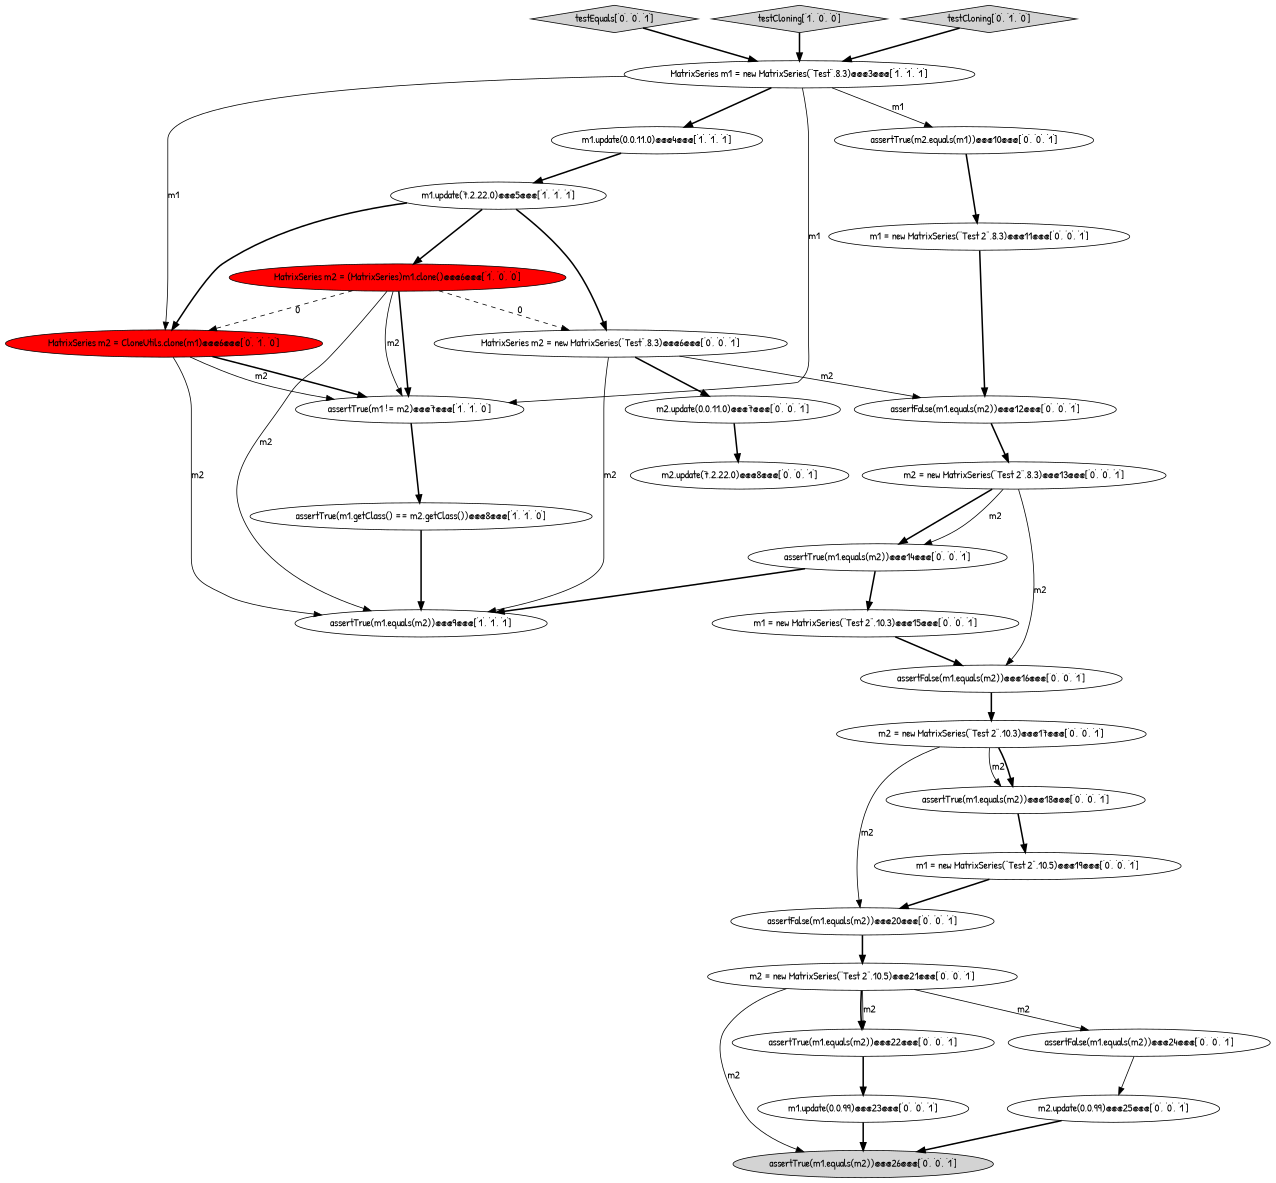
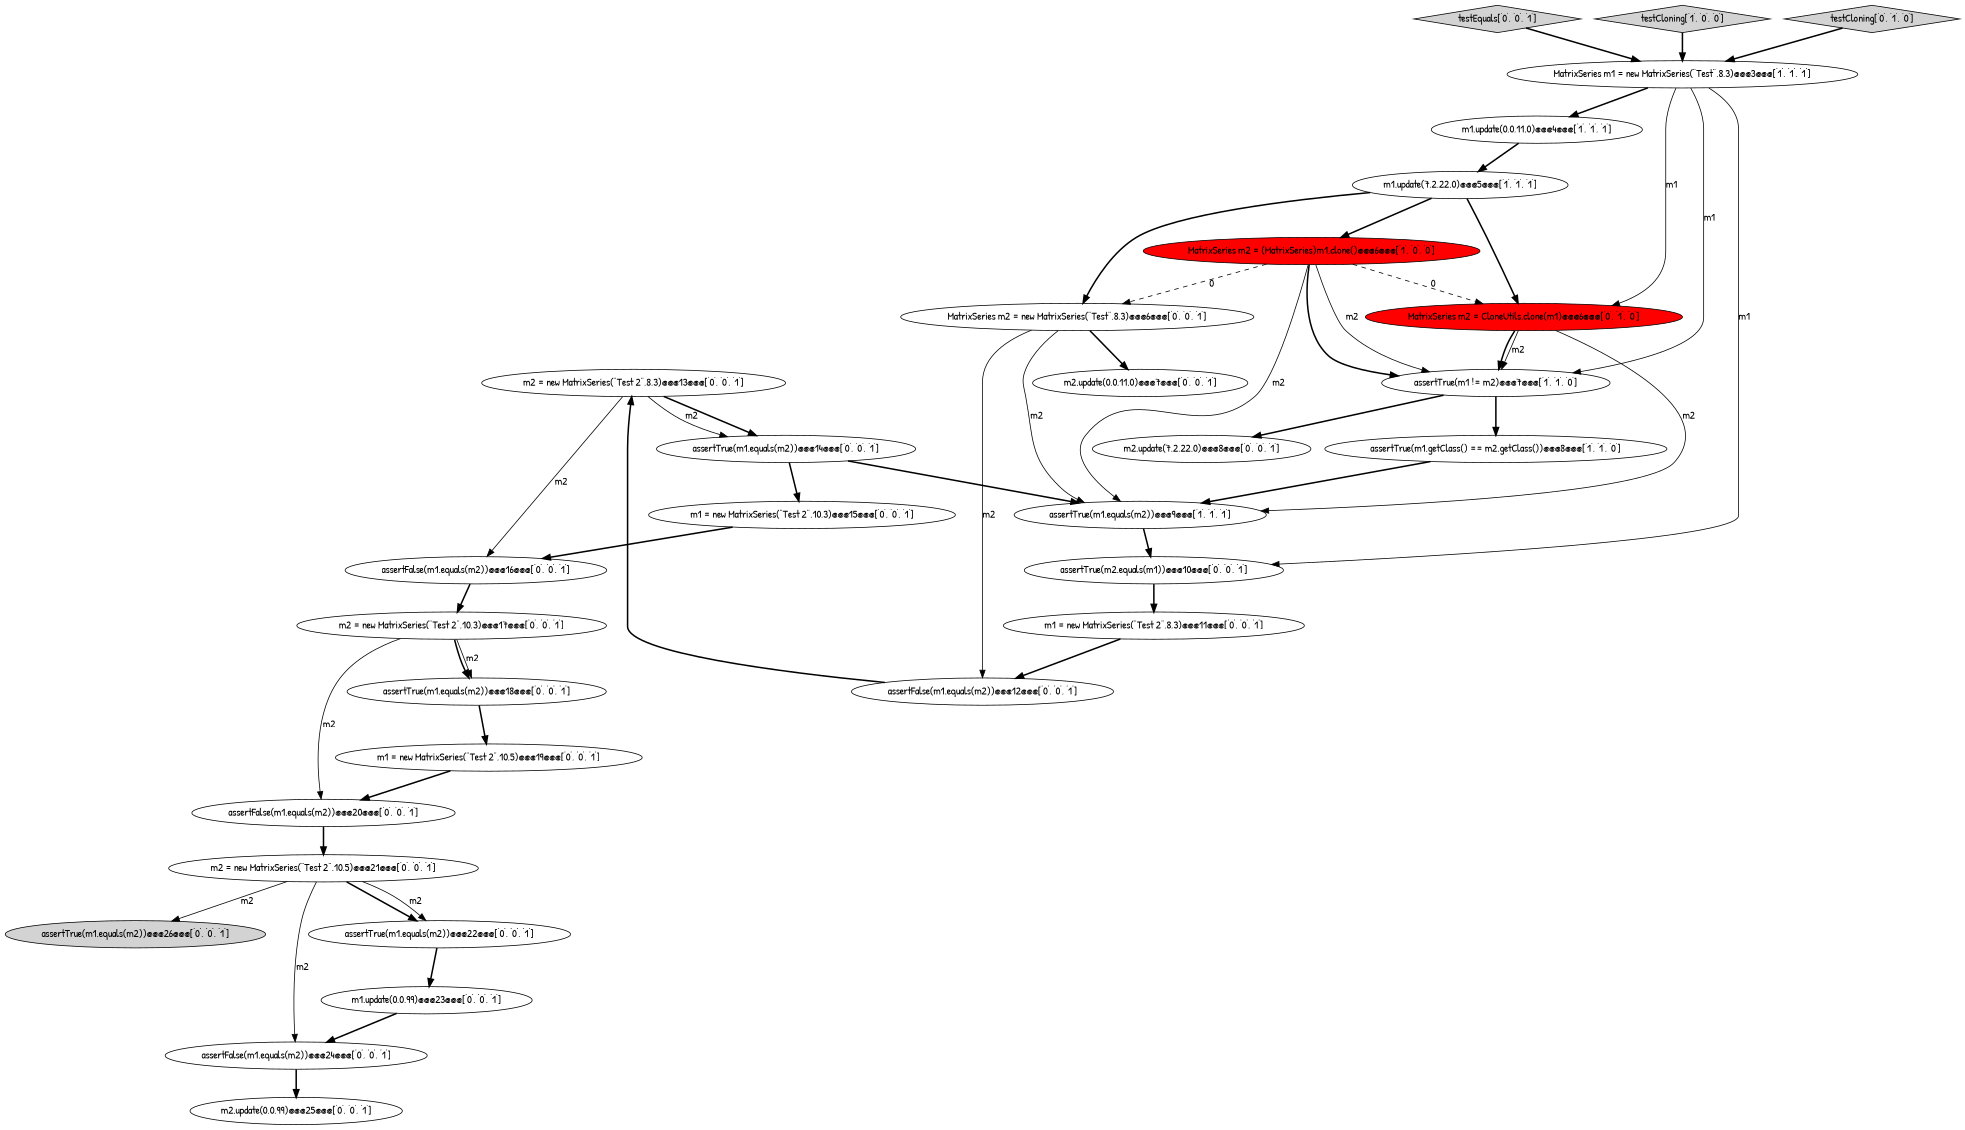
edge "m2.update(0,0,11.0)@@@7@@@['0', '0', '1']" -> "m2.update(7,2,22.0)@@@8@@@['0', '0', '1']": now "assertTrue(m1 != m2)@@@7@@@['1', '1', '0']" -> "m2.update(7,2,22.0)@@@8@@@['0', '0', '1']"
edge "assertTrue(m1.equals(m2))@@@9@@@['1', '1', '1']" -> "assertTrue(m2.equals(m1))@@@10@@@['0', '0', '1']": added
edge "assertFalse(m1.equals(m2))@@@24@@@['0', '0', '1']" -> "m2.update(0,0,99)@@@25@@@['0', '0', '1']": style solid -> bold
edge "m1.update(0,0,99)@@@23@@@['0', '0', '1']" -> "assertTrue(m1.equals(m2))@@@26@@@['0', '0', '1']": now "m1.update(0,0,99)@@@23@@@['0', '0', '1']" -> "assertFalse(m1.equals(m2))@@@24@@@['0', '0', '1']"
edge "m2.update(0,0,99)@@@25@@@['0', '0', '1']" -> "assertTrue(m1.equals(m2))@@@26@@@['0', '0', '1']": removed
